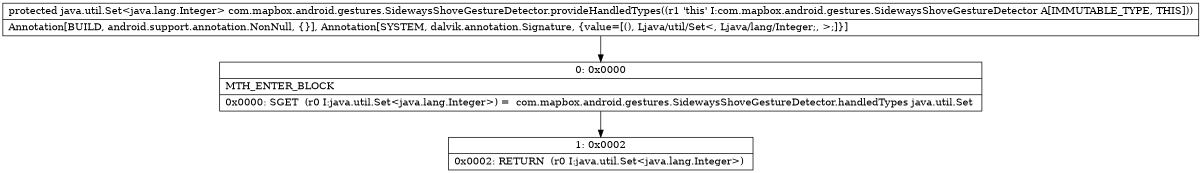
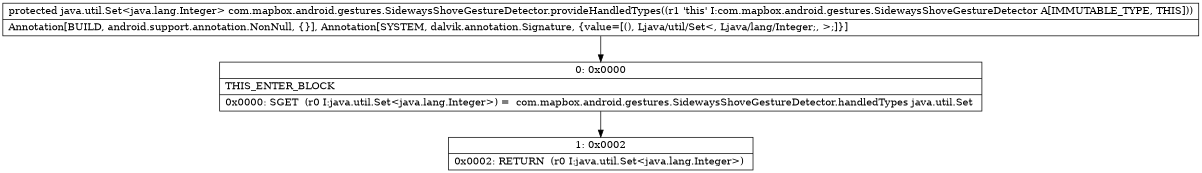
node "0: 0x0000": text "MTH_ENTER_BLOCK" -> "THIS_ENTER_BLOCK"
